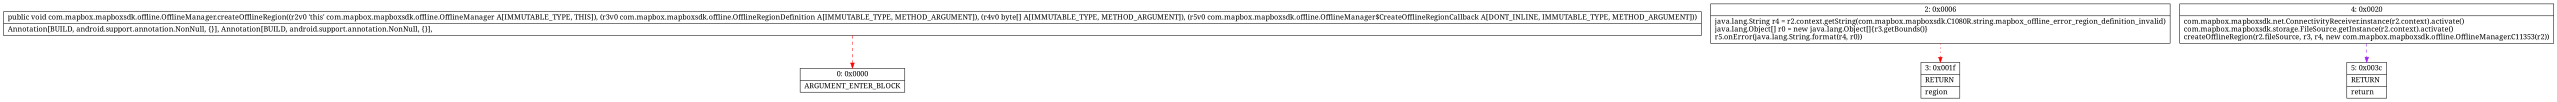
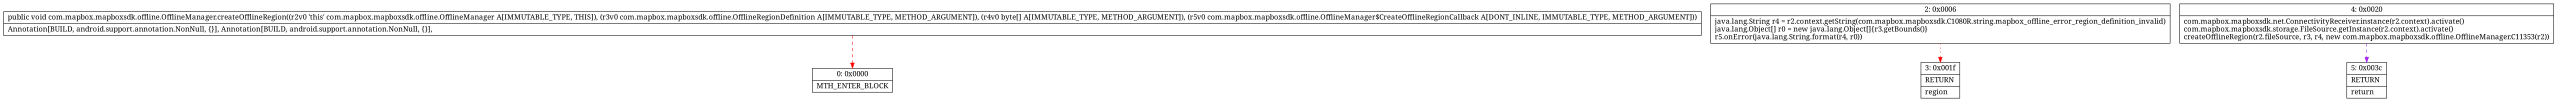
node "0: 0x0000": text "ARGUMENT_ENTER_BLOCK" -> "MTH_ENTER_BLOCK"
